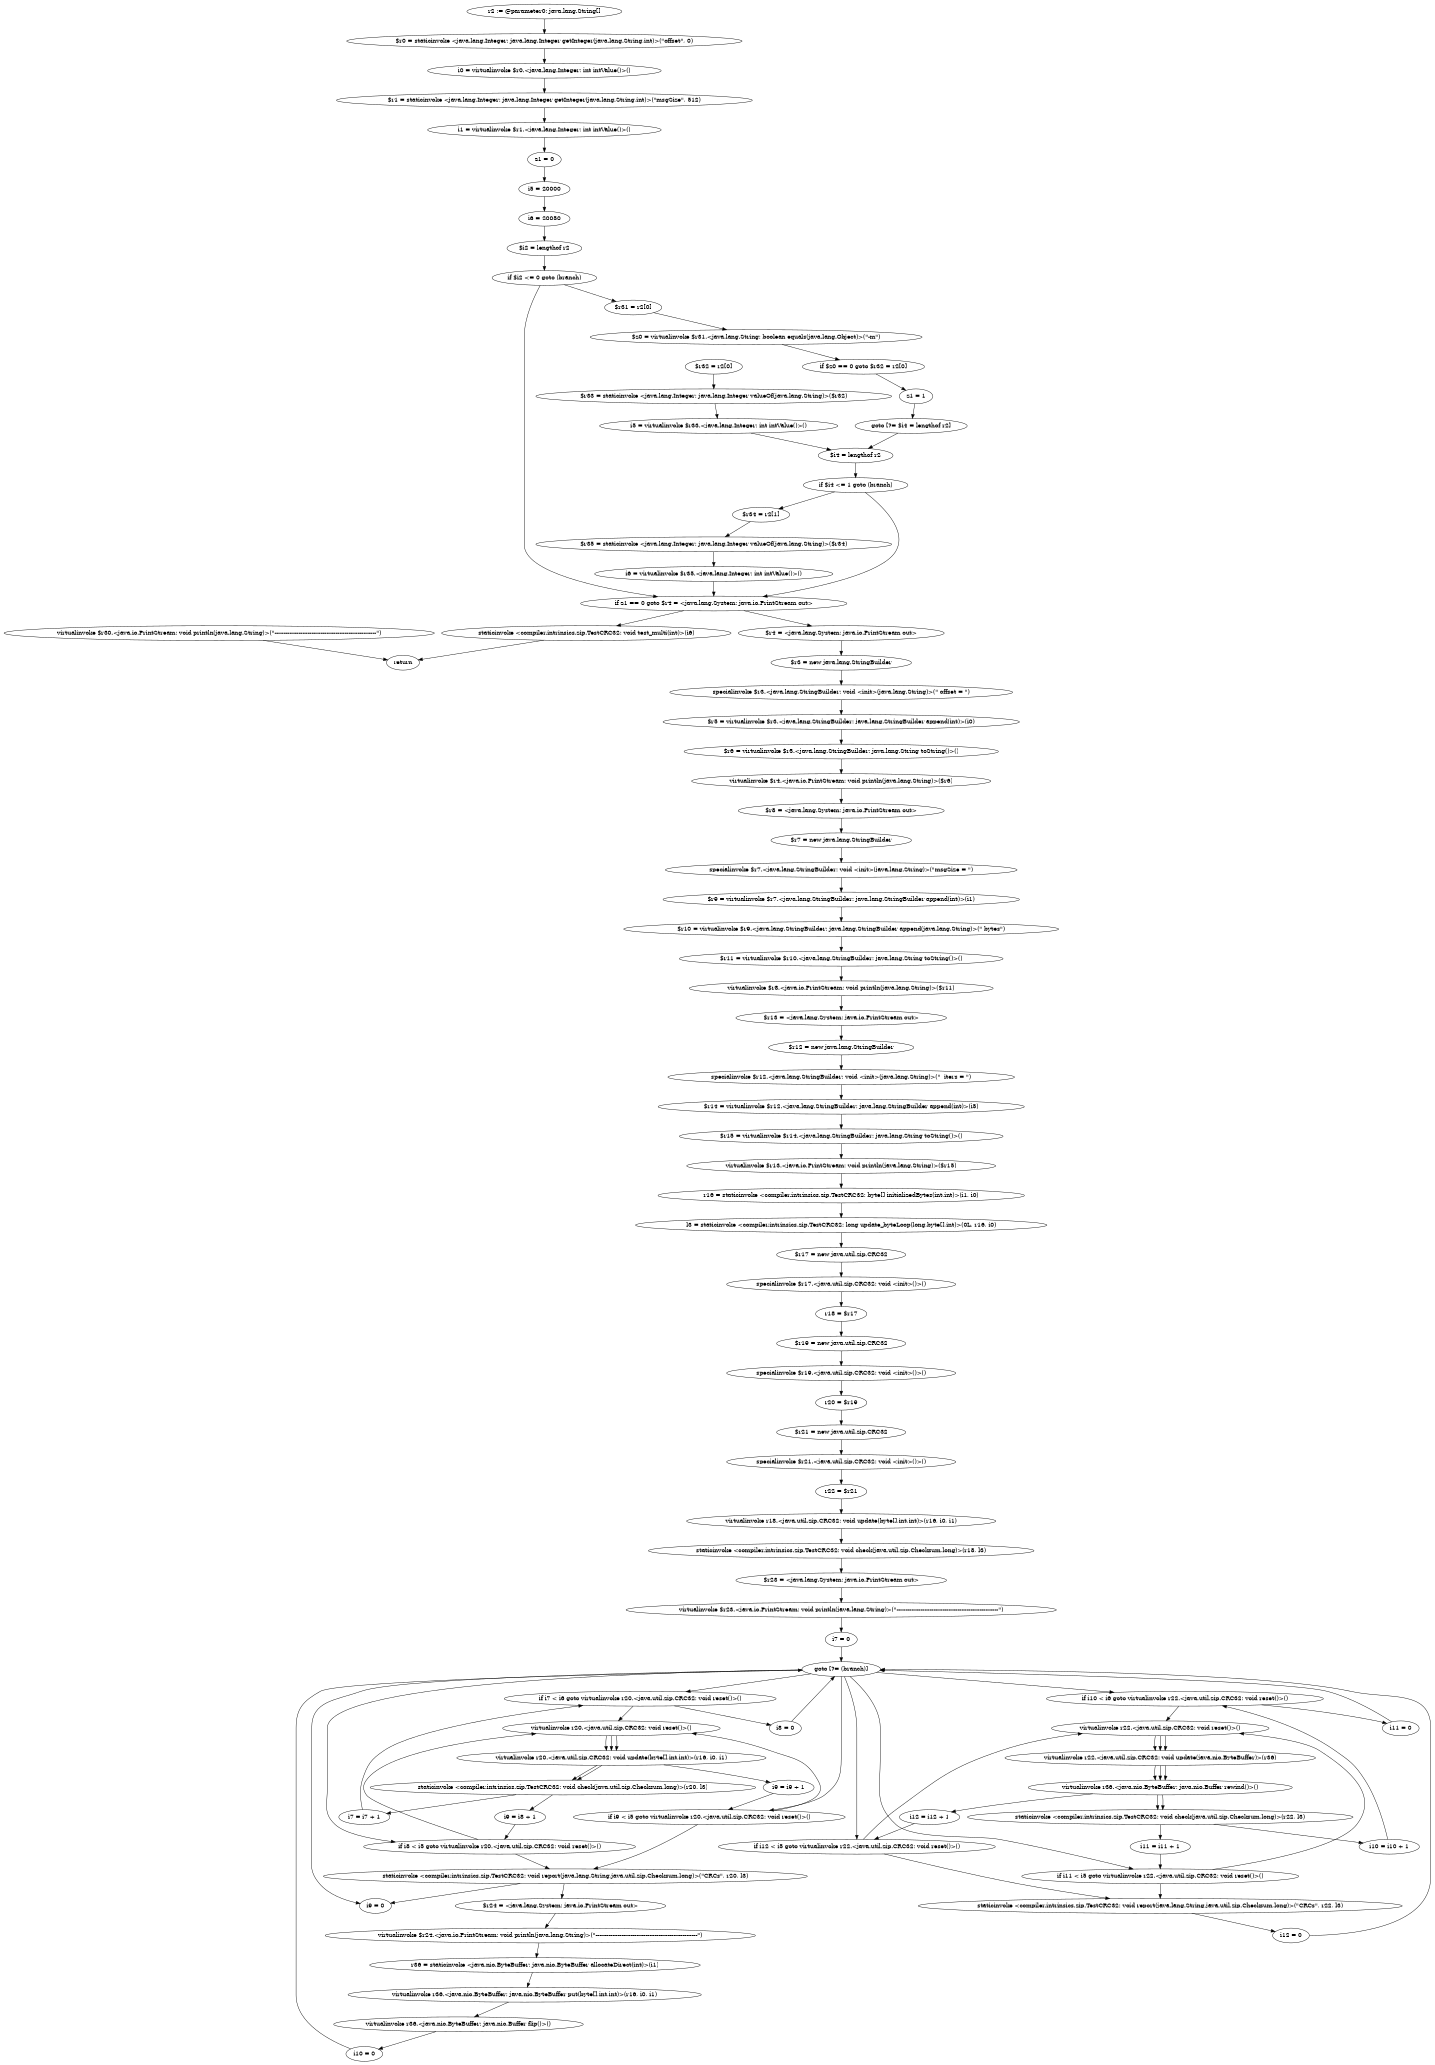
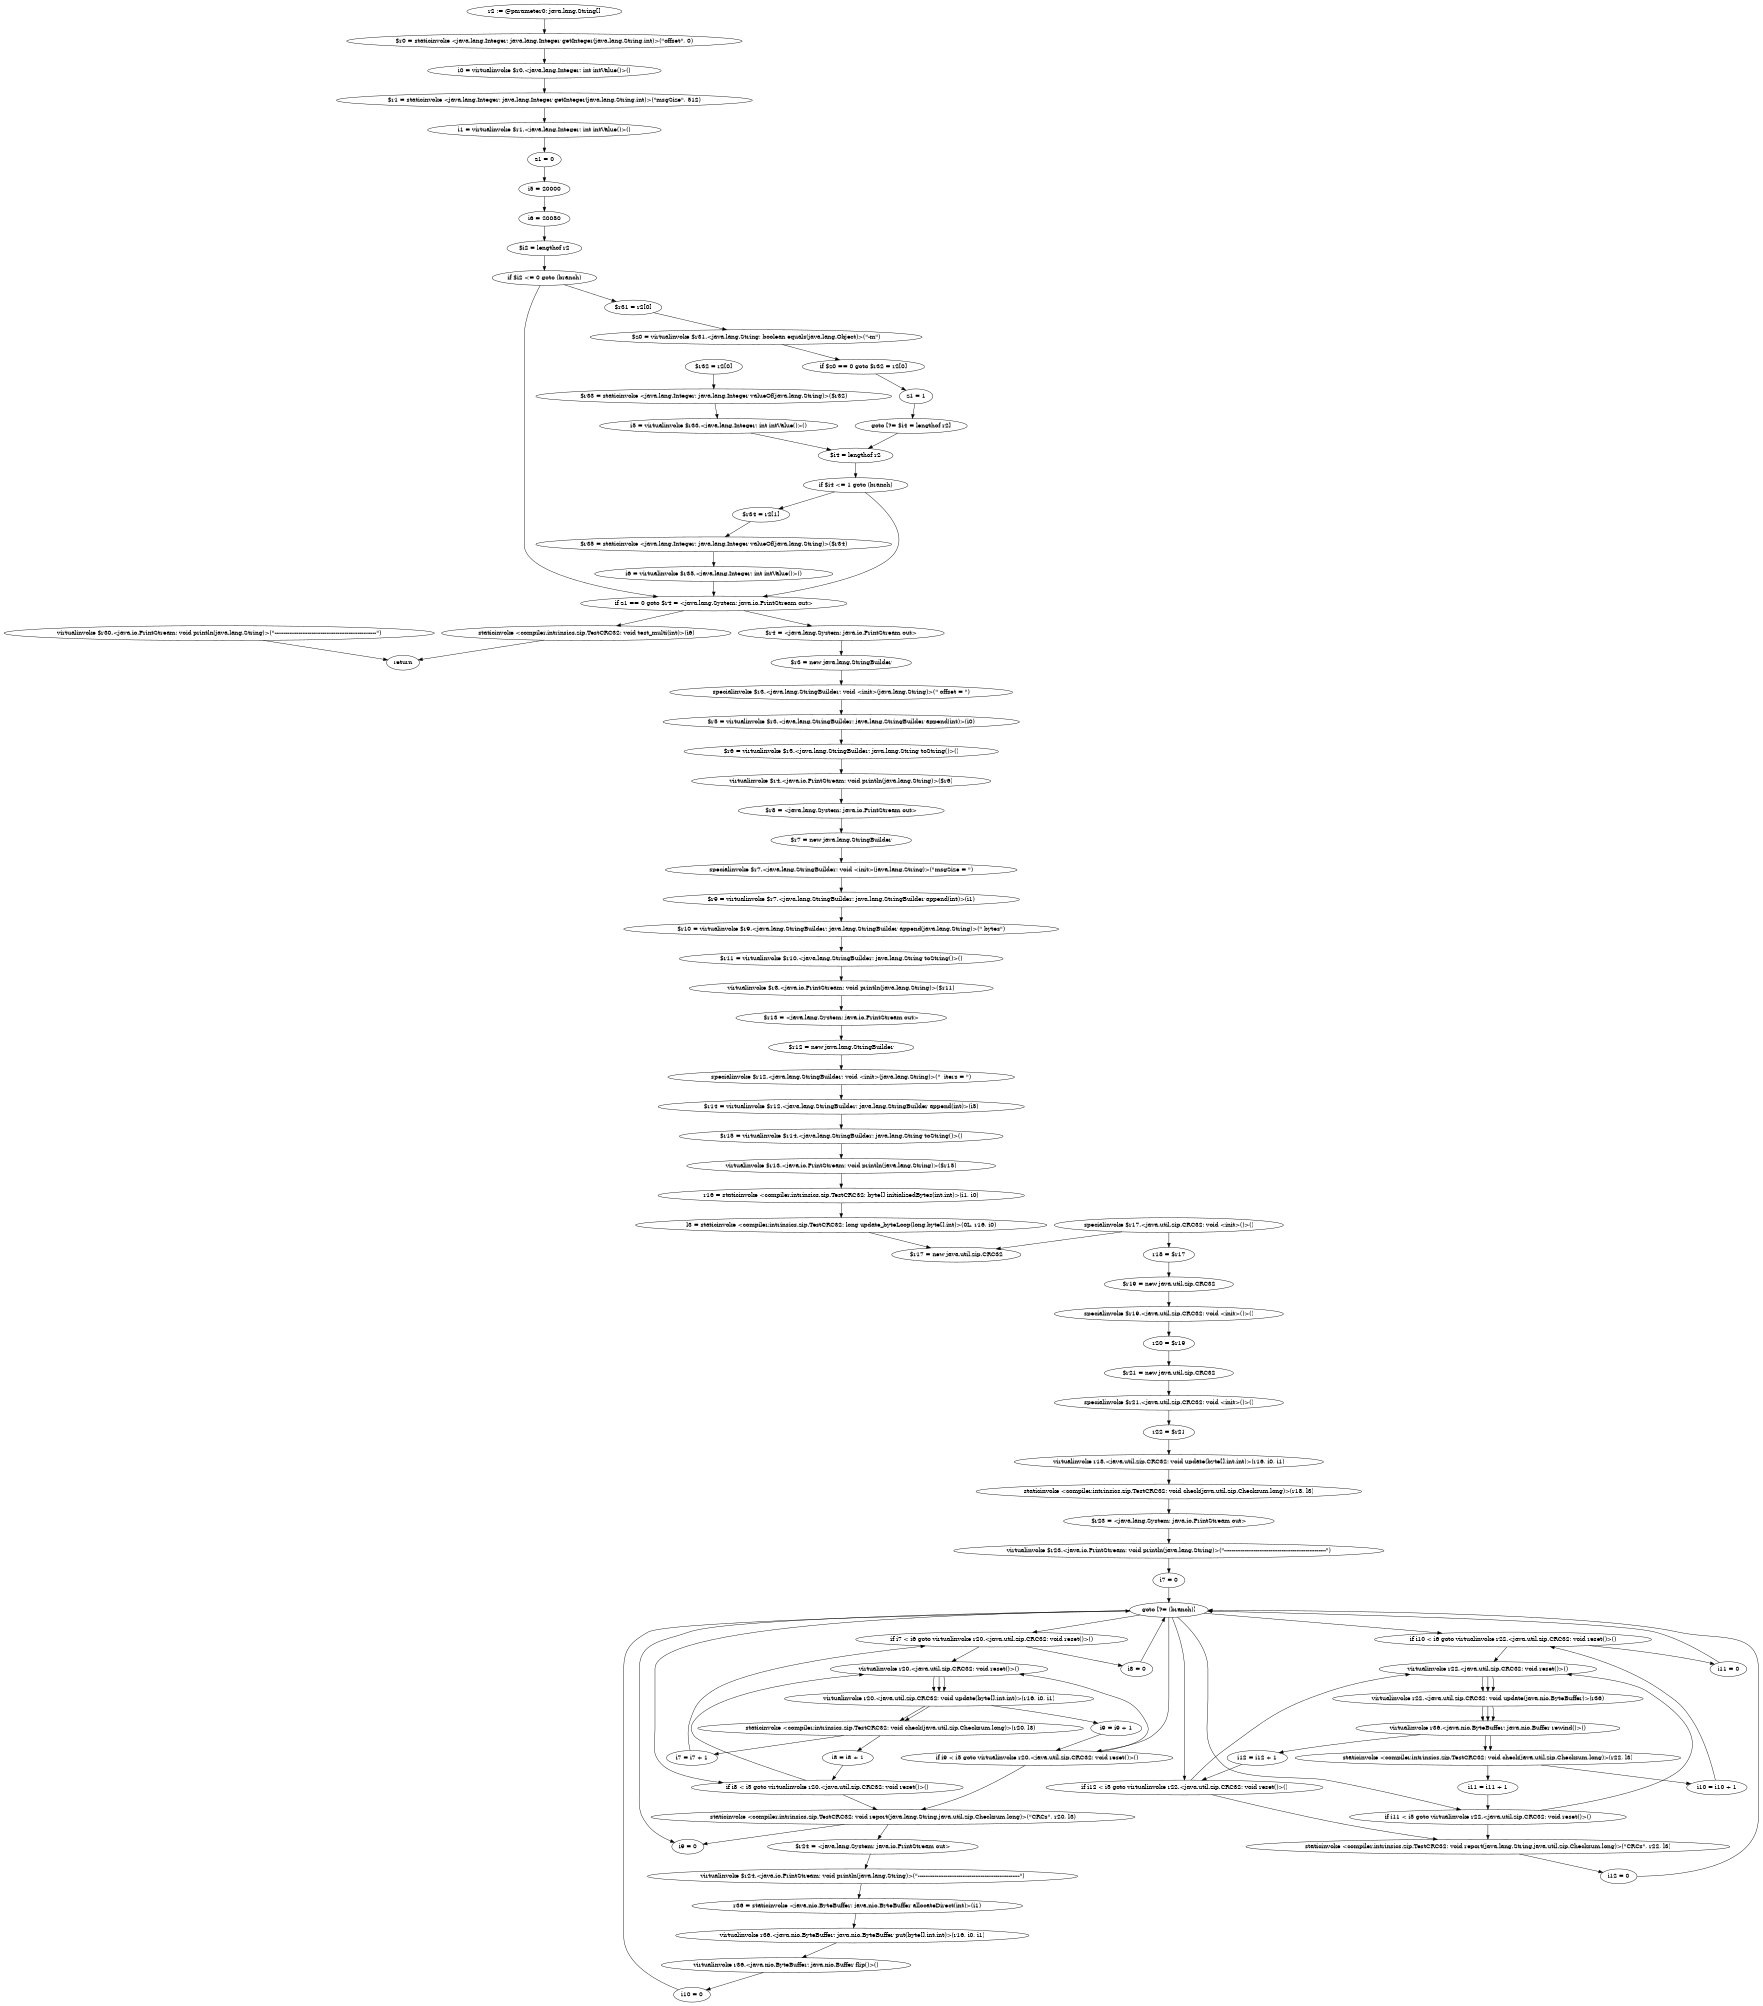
edge "$r17 = new java.util.zip.CRC32" -> "specialinvoke $r17.<java.util.zip.CRC32: void <init>()>()": reversed
node "i9 = i8 + 1": label "i9 = i8 + 1" -> "i8 = i8 + 1"
